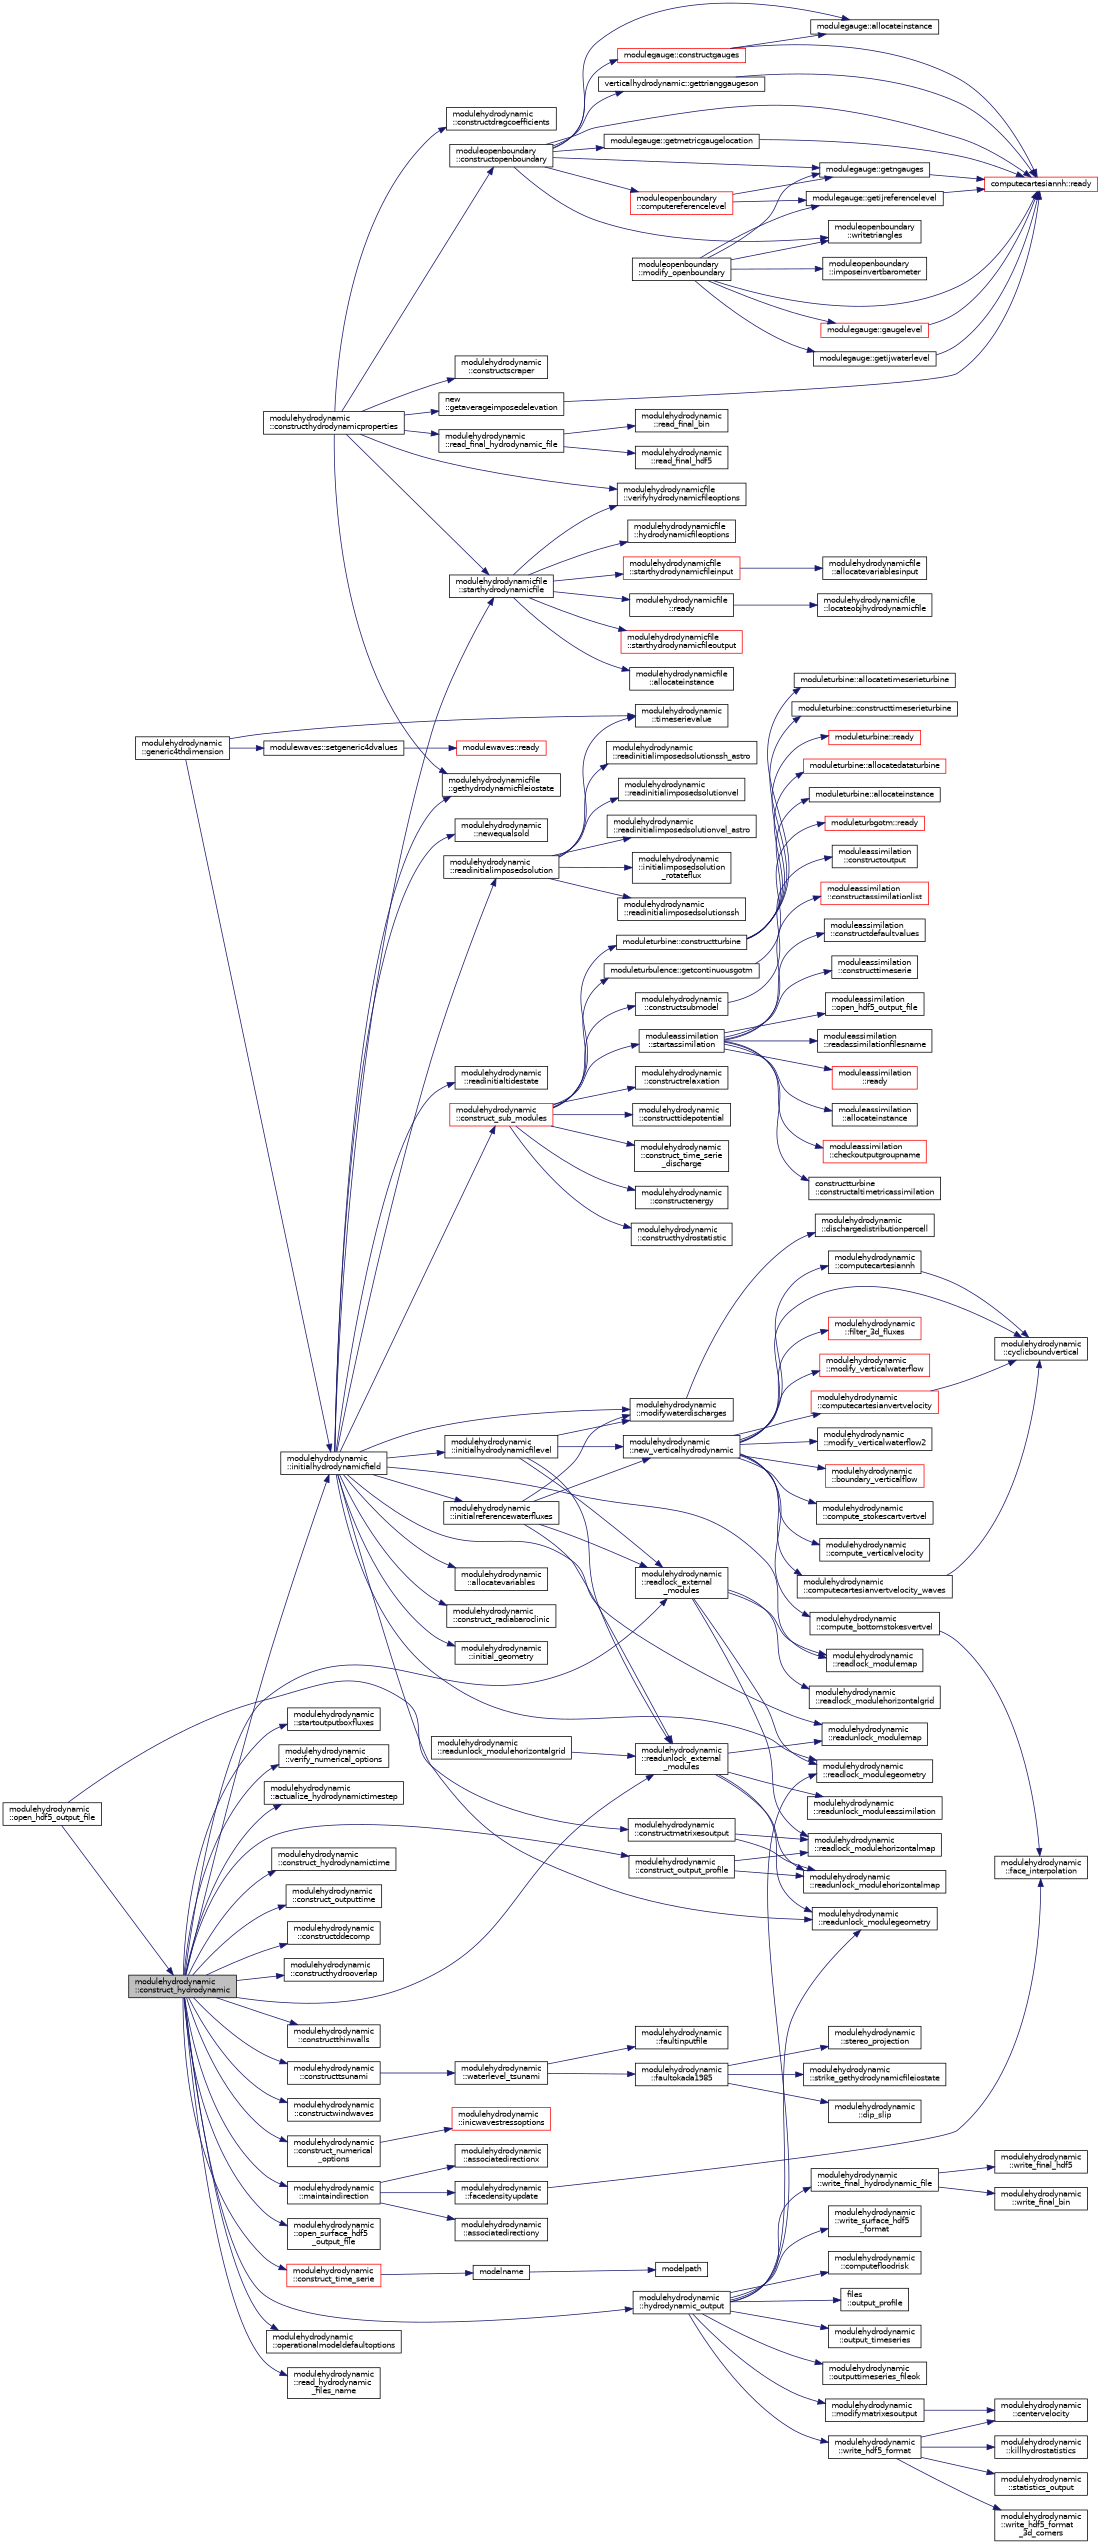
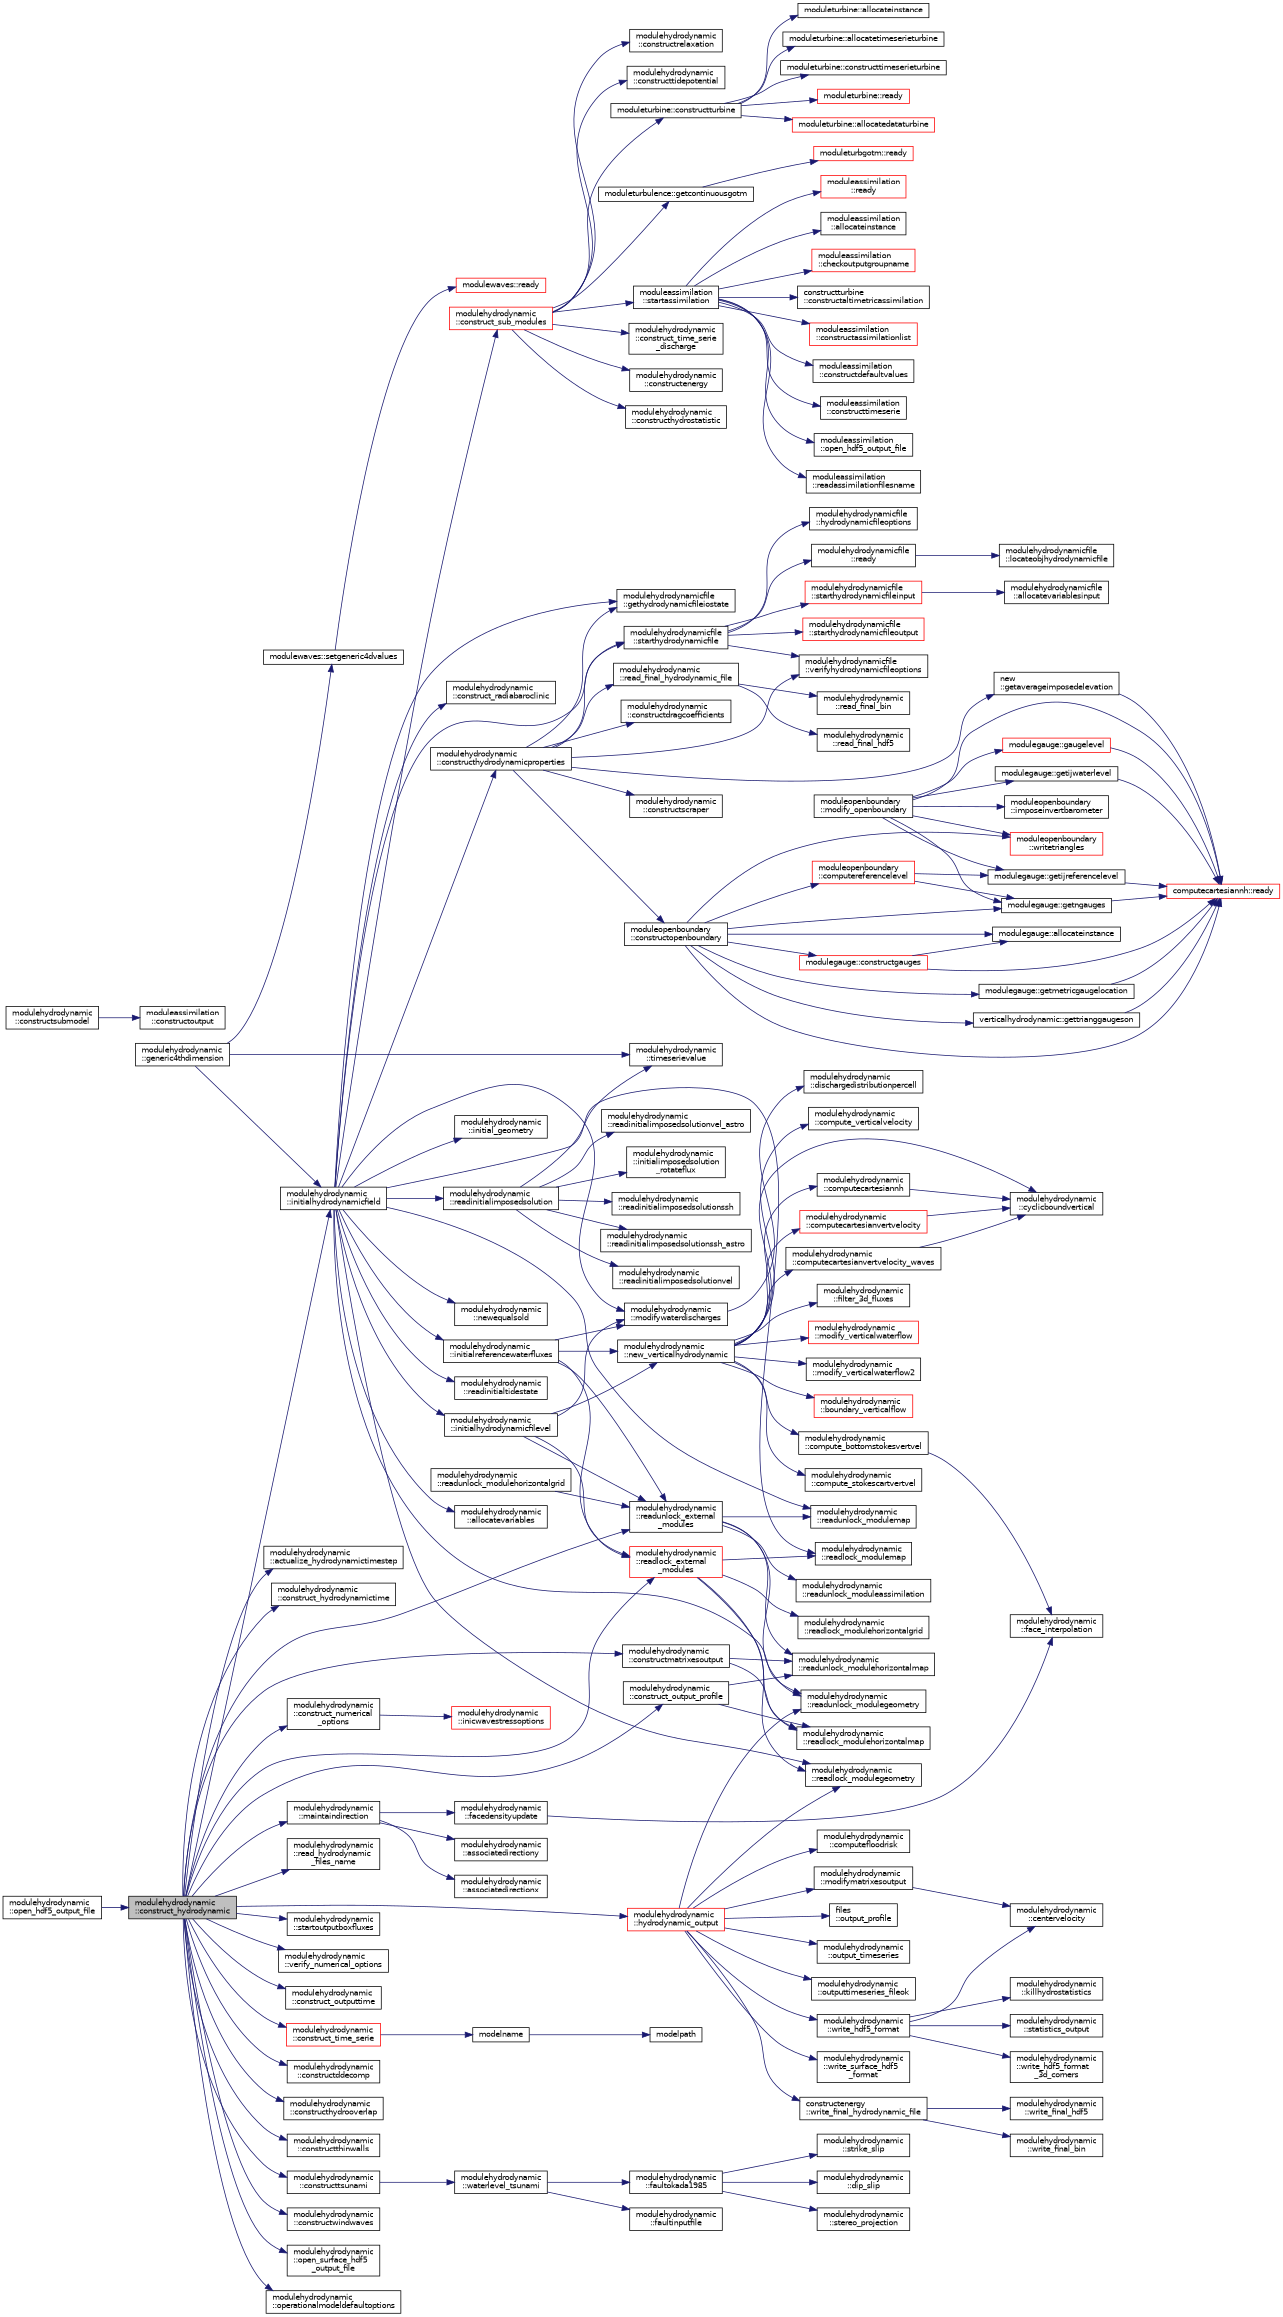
node "moduleopenboundary ::writetriangles": color black -> red
node "modulehydrodynamicfile ::allocateinstance": removed
edge "modulehydrodynamic ::initialhydrodynamicfield" -> "modulehydrodynamic ::constructhydrodynamicproperties": added
edge "modulehydrodynamic ::construct_sub_modules" -> "modulehydrodynamic ::constructsubmodel": removed
node "modulehydrodynamic ::filter_3d_fluxes": color red -> black
node "modulehydrodynamic ::readlock_external _modules": color black -> red
edge "modulehydrodynamic ::open_hdf5_output_file" -> "modulehydrodynamic ::constructmatrixesoutput": now "modulehydrodynamic ::construct_hydrodynamic" -> "modulehydrodynamic ::constructmatrixesoutput"
node "modulehydrodynamic ::strike_gethydrodynamicfileiostate": label "modulehydrodynamic ::strike_gethydrodynamicfileiostate" -> "modulehydrodynamic ::strike_slip"
node "modulehydrodynamic ::write_final_hydrodynamic_file": label "modulehydrodynamic ::write_final_hydrodynamic_file" -> "constructenergy ::write_final_hydrodynamic_file"
node "modulehydrodynamic ::hydrodynamic_output": color black -> red
